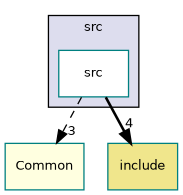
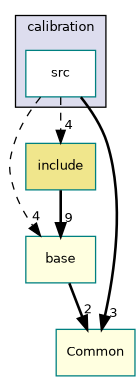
cluster "src": label "src" -> "calibration"
edge "src" -> "Common": style dashed -> bold
edge "src" -> "include": style bold -> dashed
node "base": added
